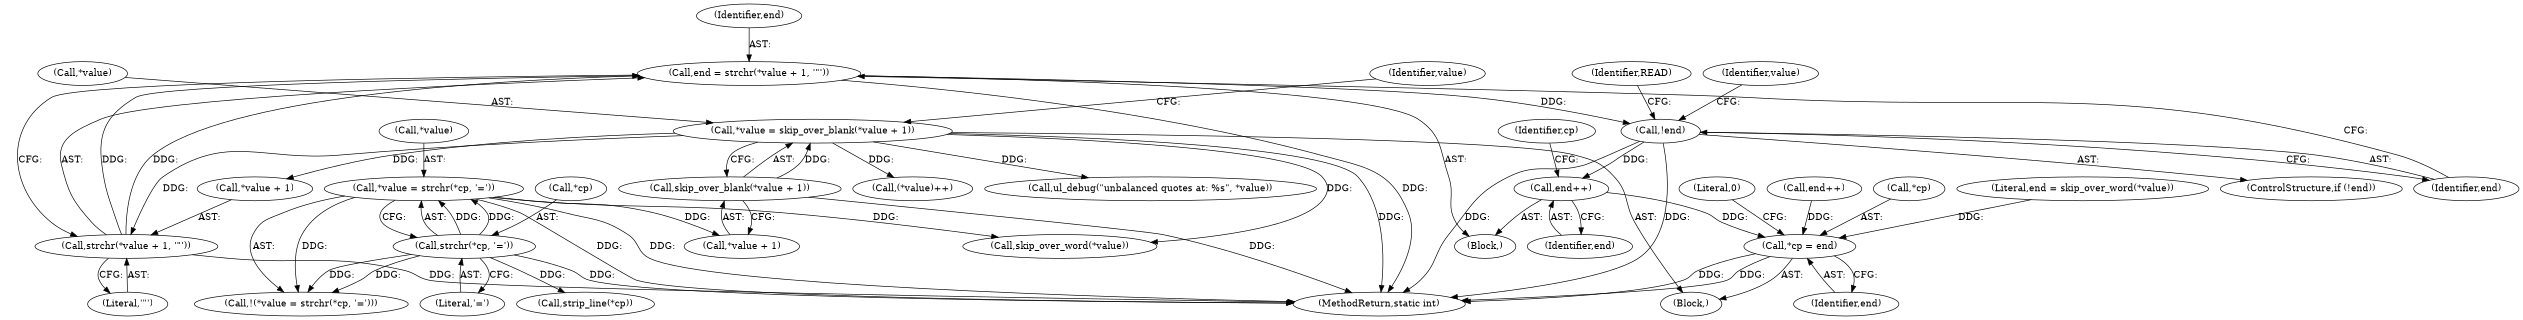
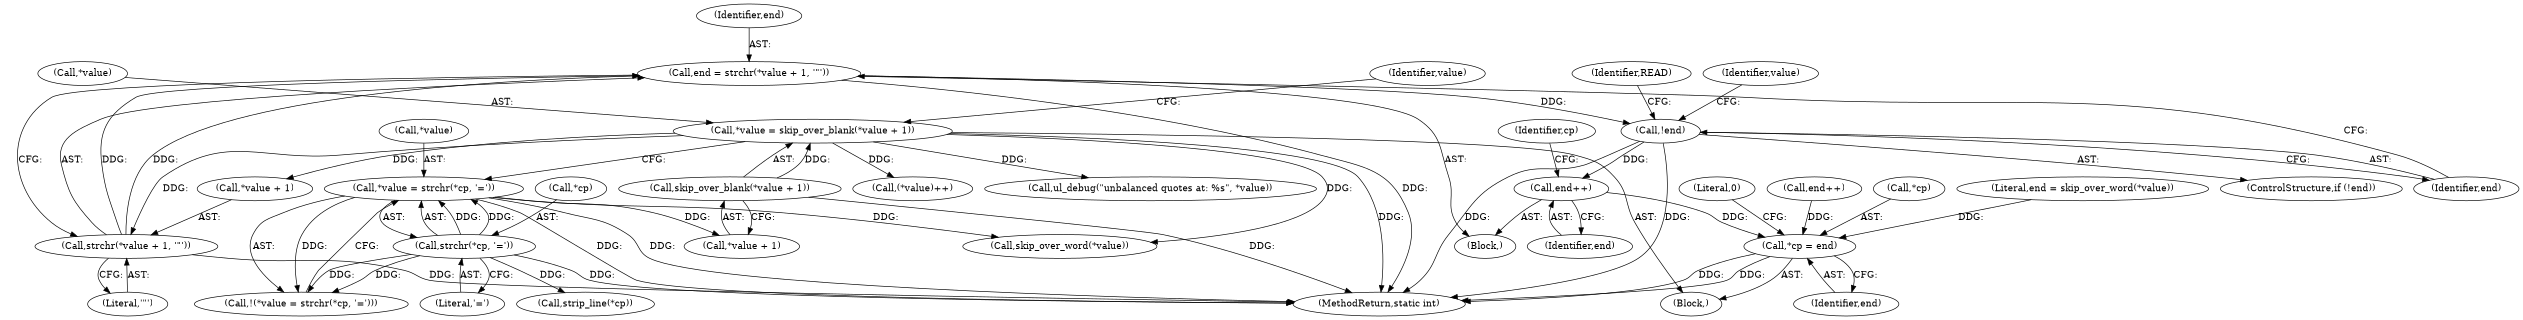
edge "(Call,*value = skip_over_blank(*value + 1))" -> "(Call,skip_over_blank(*value + 1))": now "(Call,*value = skip_over_blank(*value + 1))" -> "(Call,*value = strchr(*cp, '='))"
edge "(Call,*value = strchr(*cp, '='))" -> "(Call,strchr(*cp, '='))": label "CFG: " -> "AST: "
edge "(Call,!(*value = strchr(*cp, '=')))" -> "(Call,*value = strchr(*cp, '='))": added, label "CFG:"
